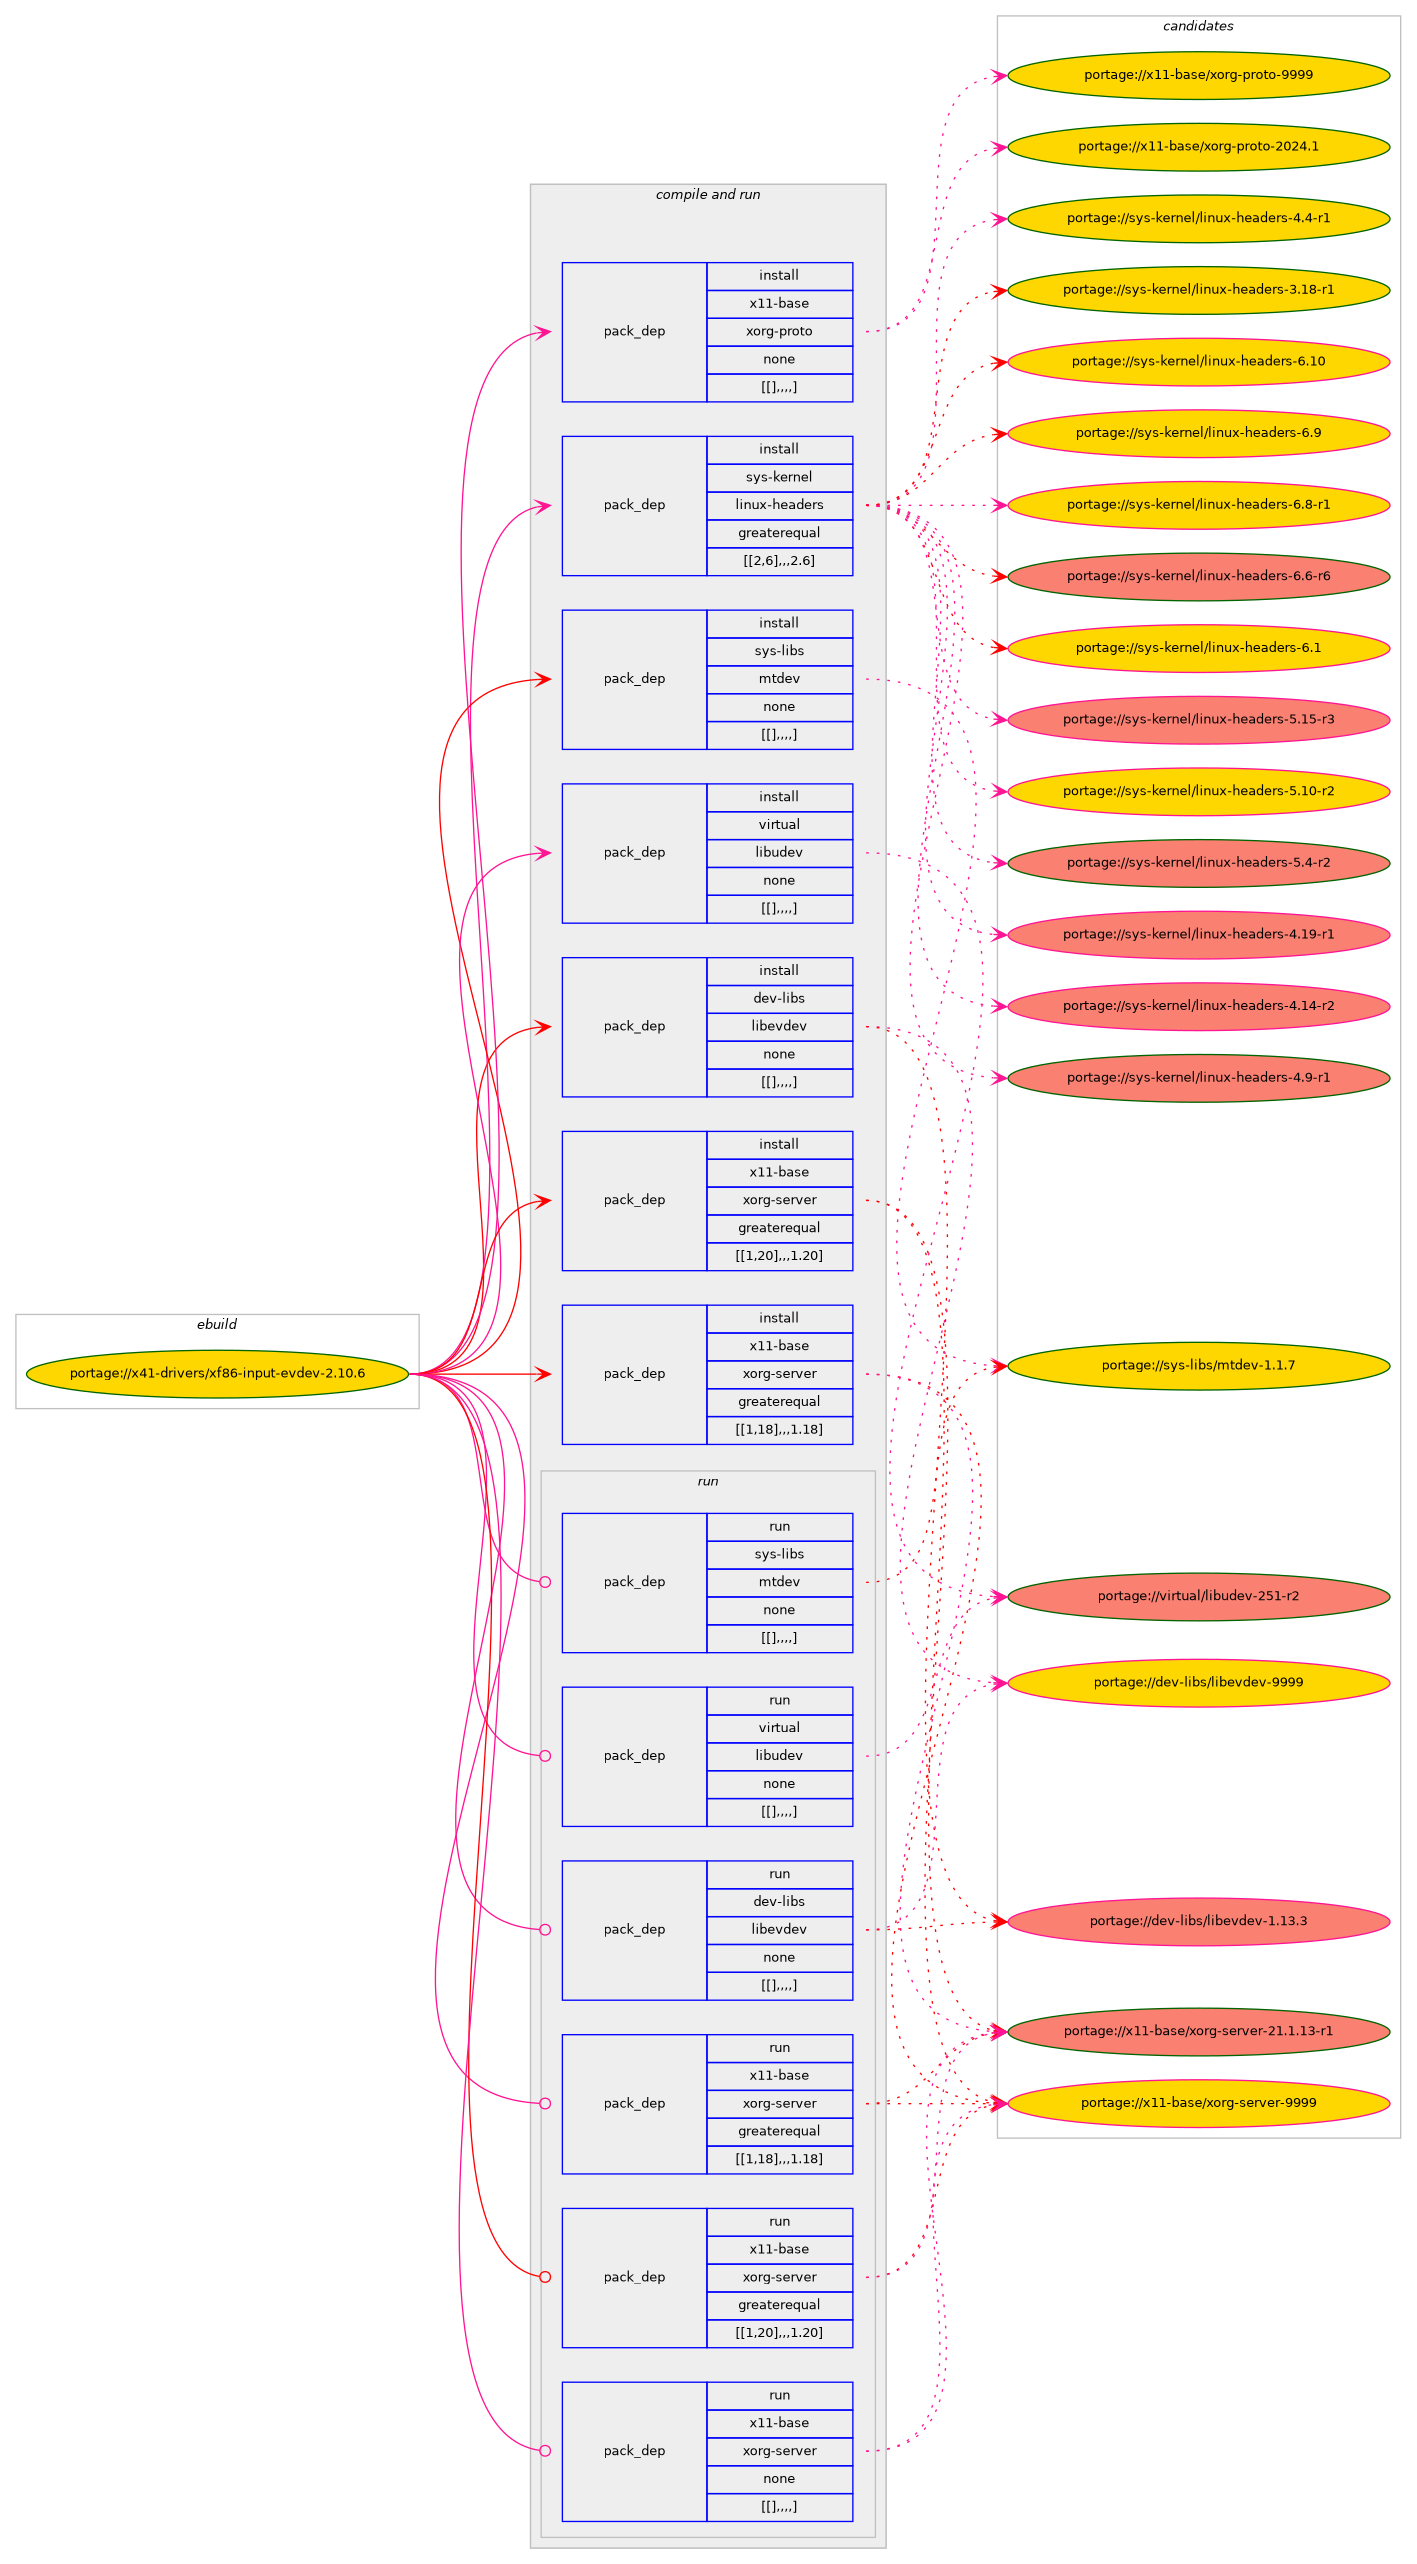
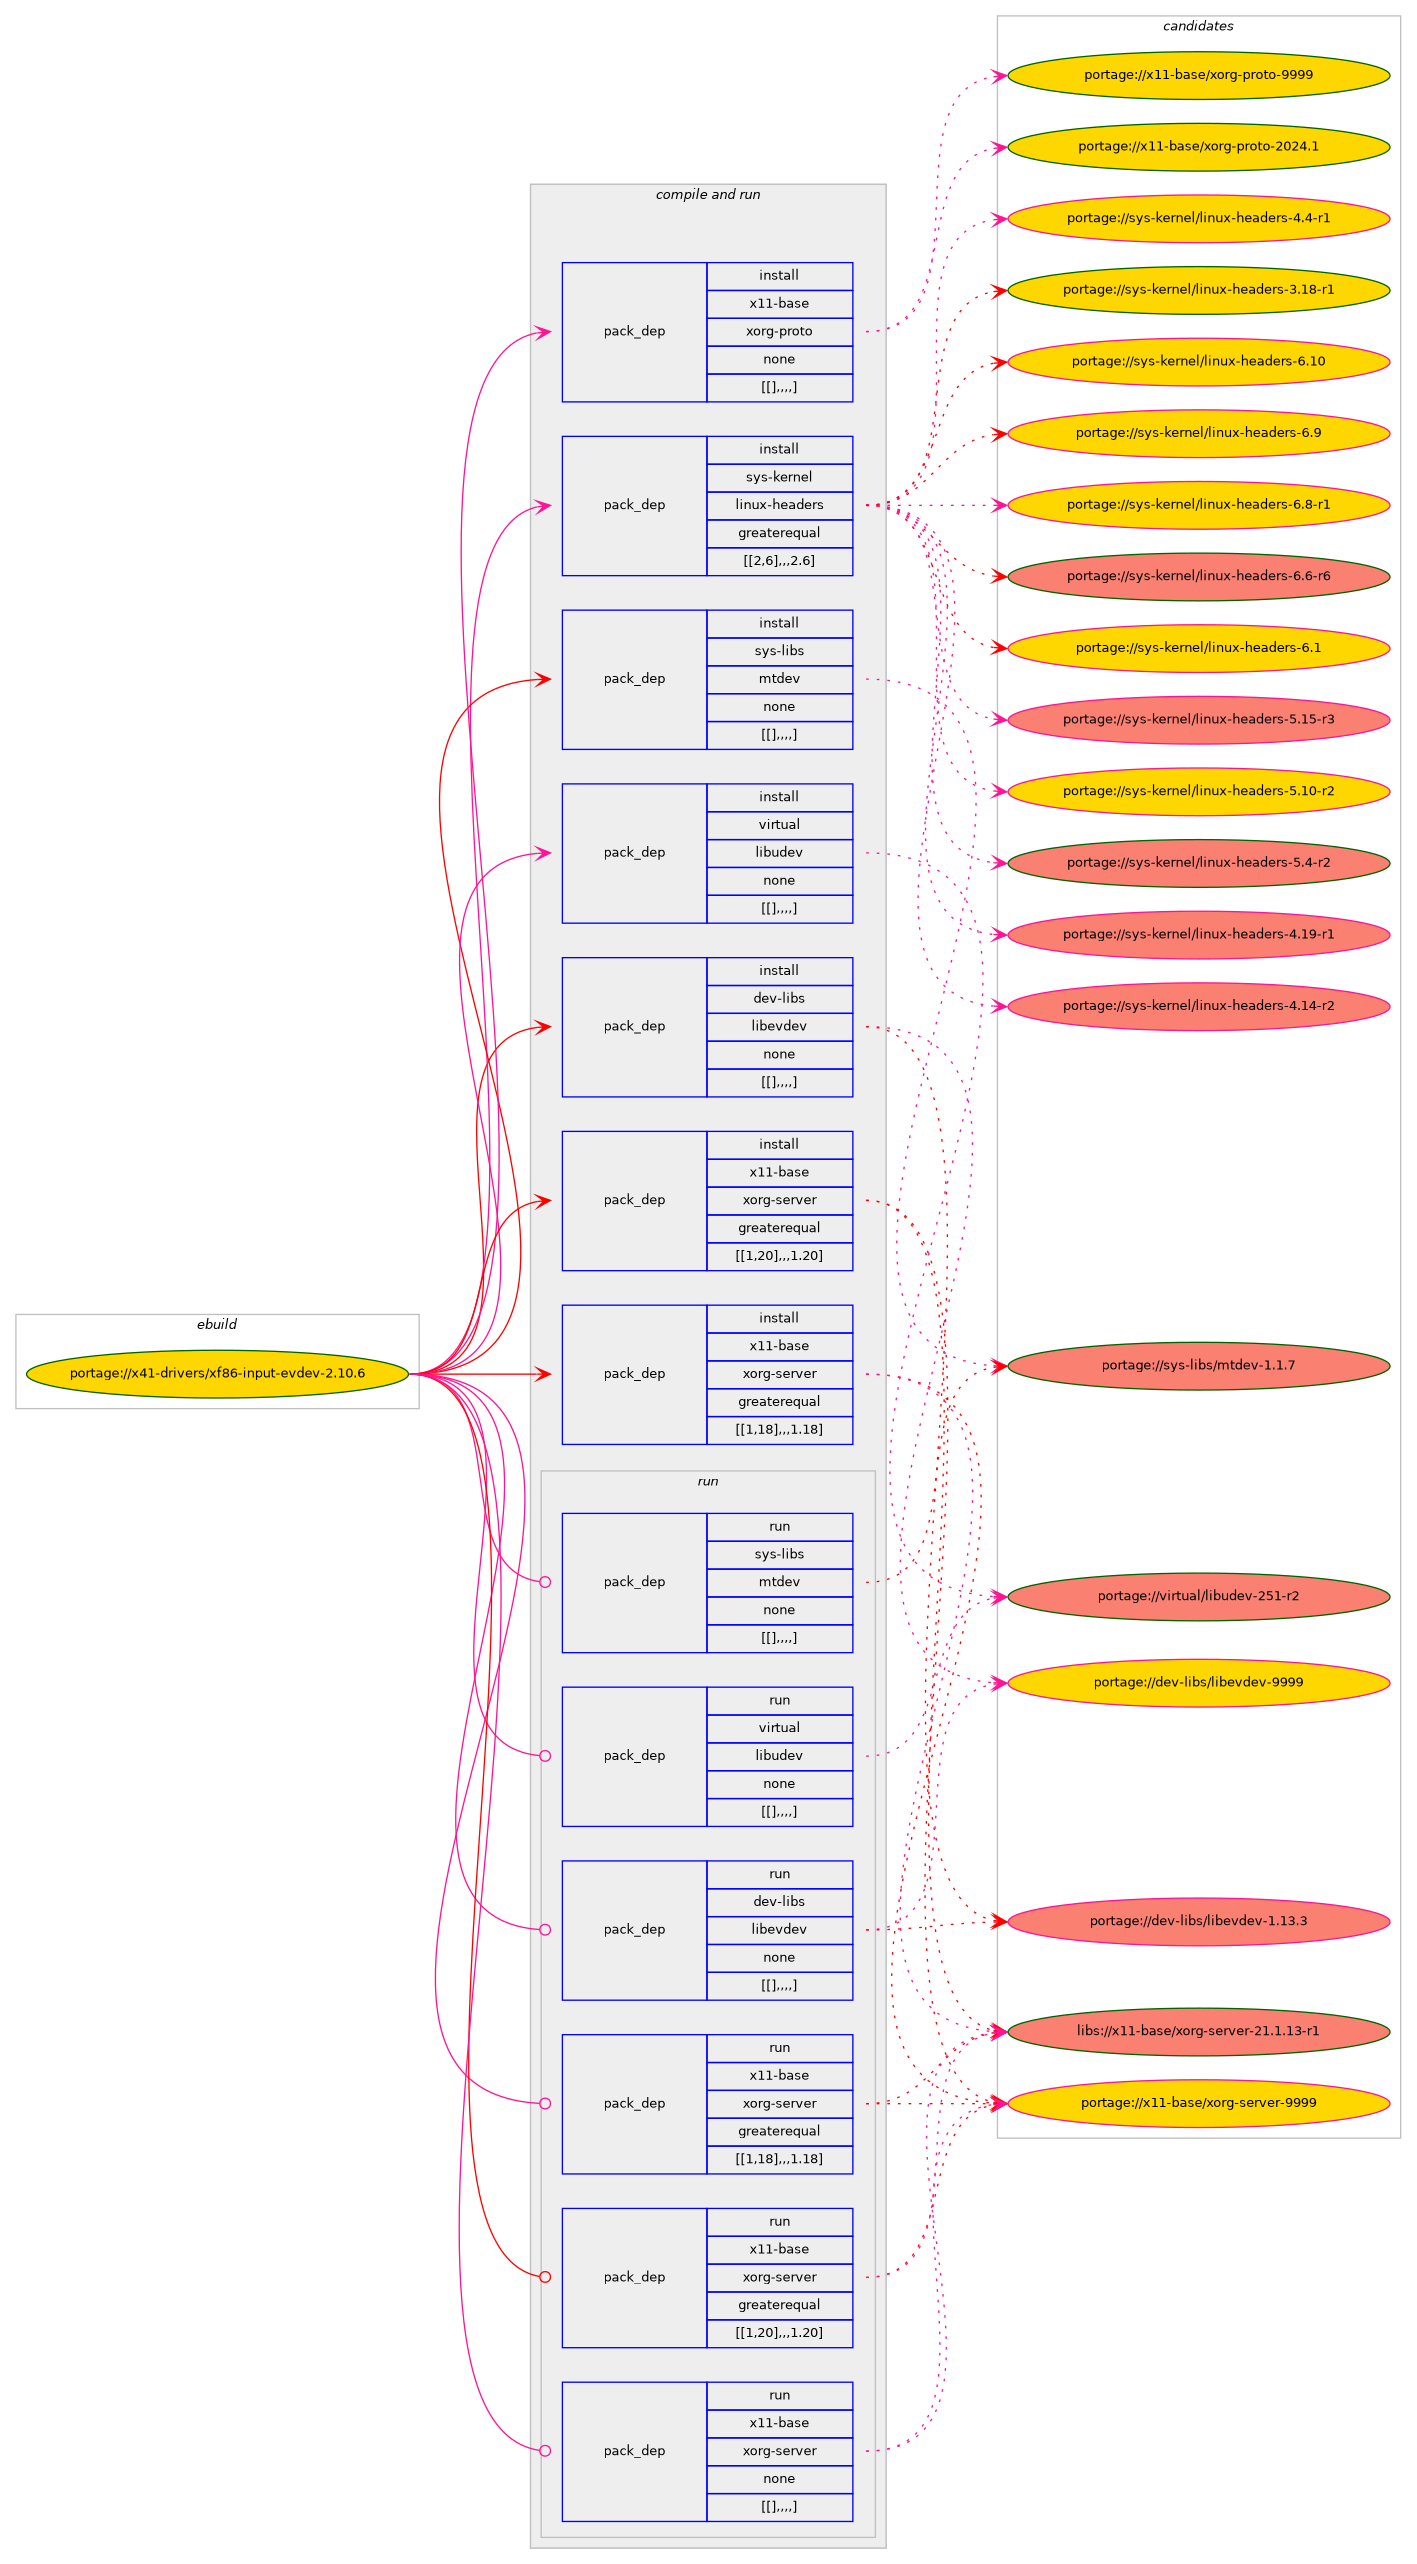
node "portage://sys-kernel/linux-headers-4.4-r1": color darkgreen -> deeppink
node "portage://sys-kernel/linux-headers-4.9-r1": removed
node "portage://sys-libs/mtdev-1.1.7": fillcolor gold -> salmon
node "portage://x11-base/xorg-server-21.1.13-r1": label "portage://x11-base/xorg-server-21.1.13-r1" -> "libs://x11-base/xorg-server-21.1.13-r1"
